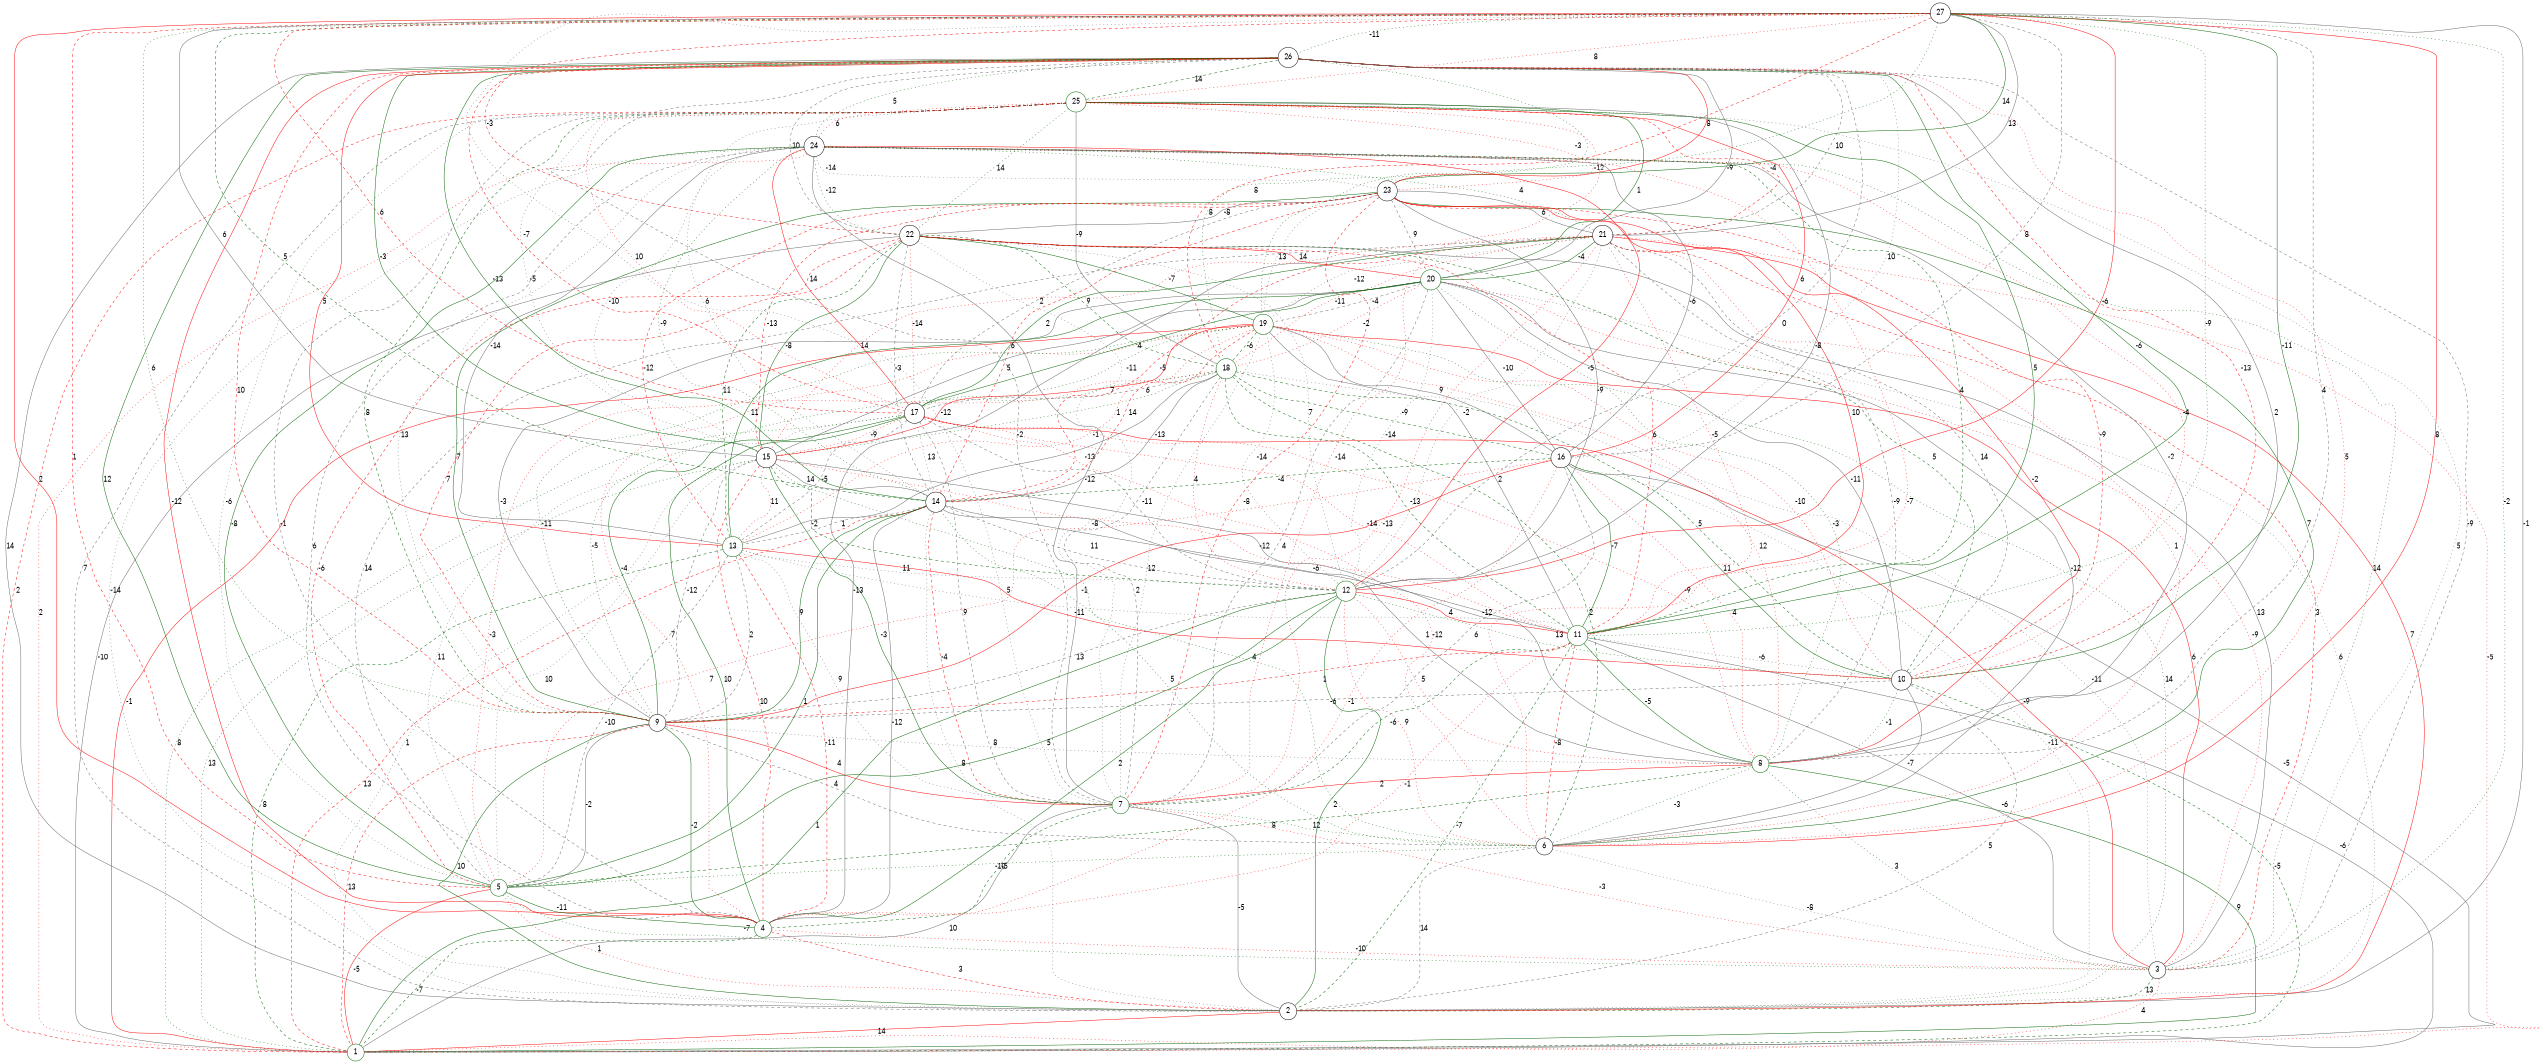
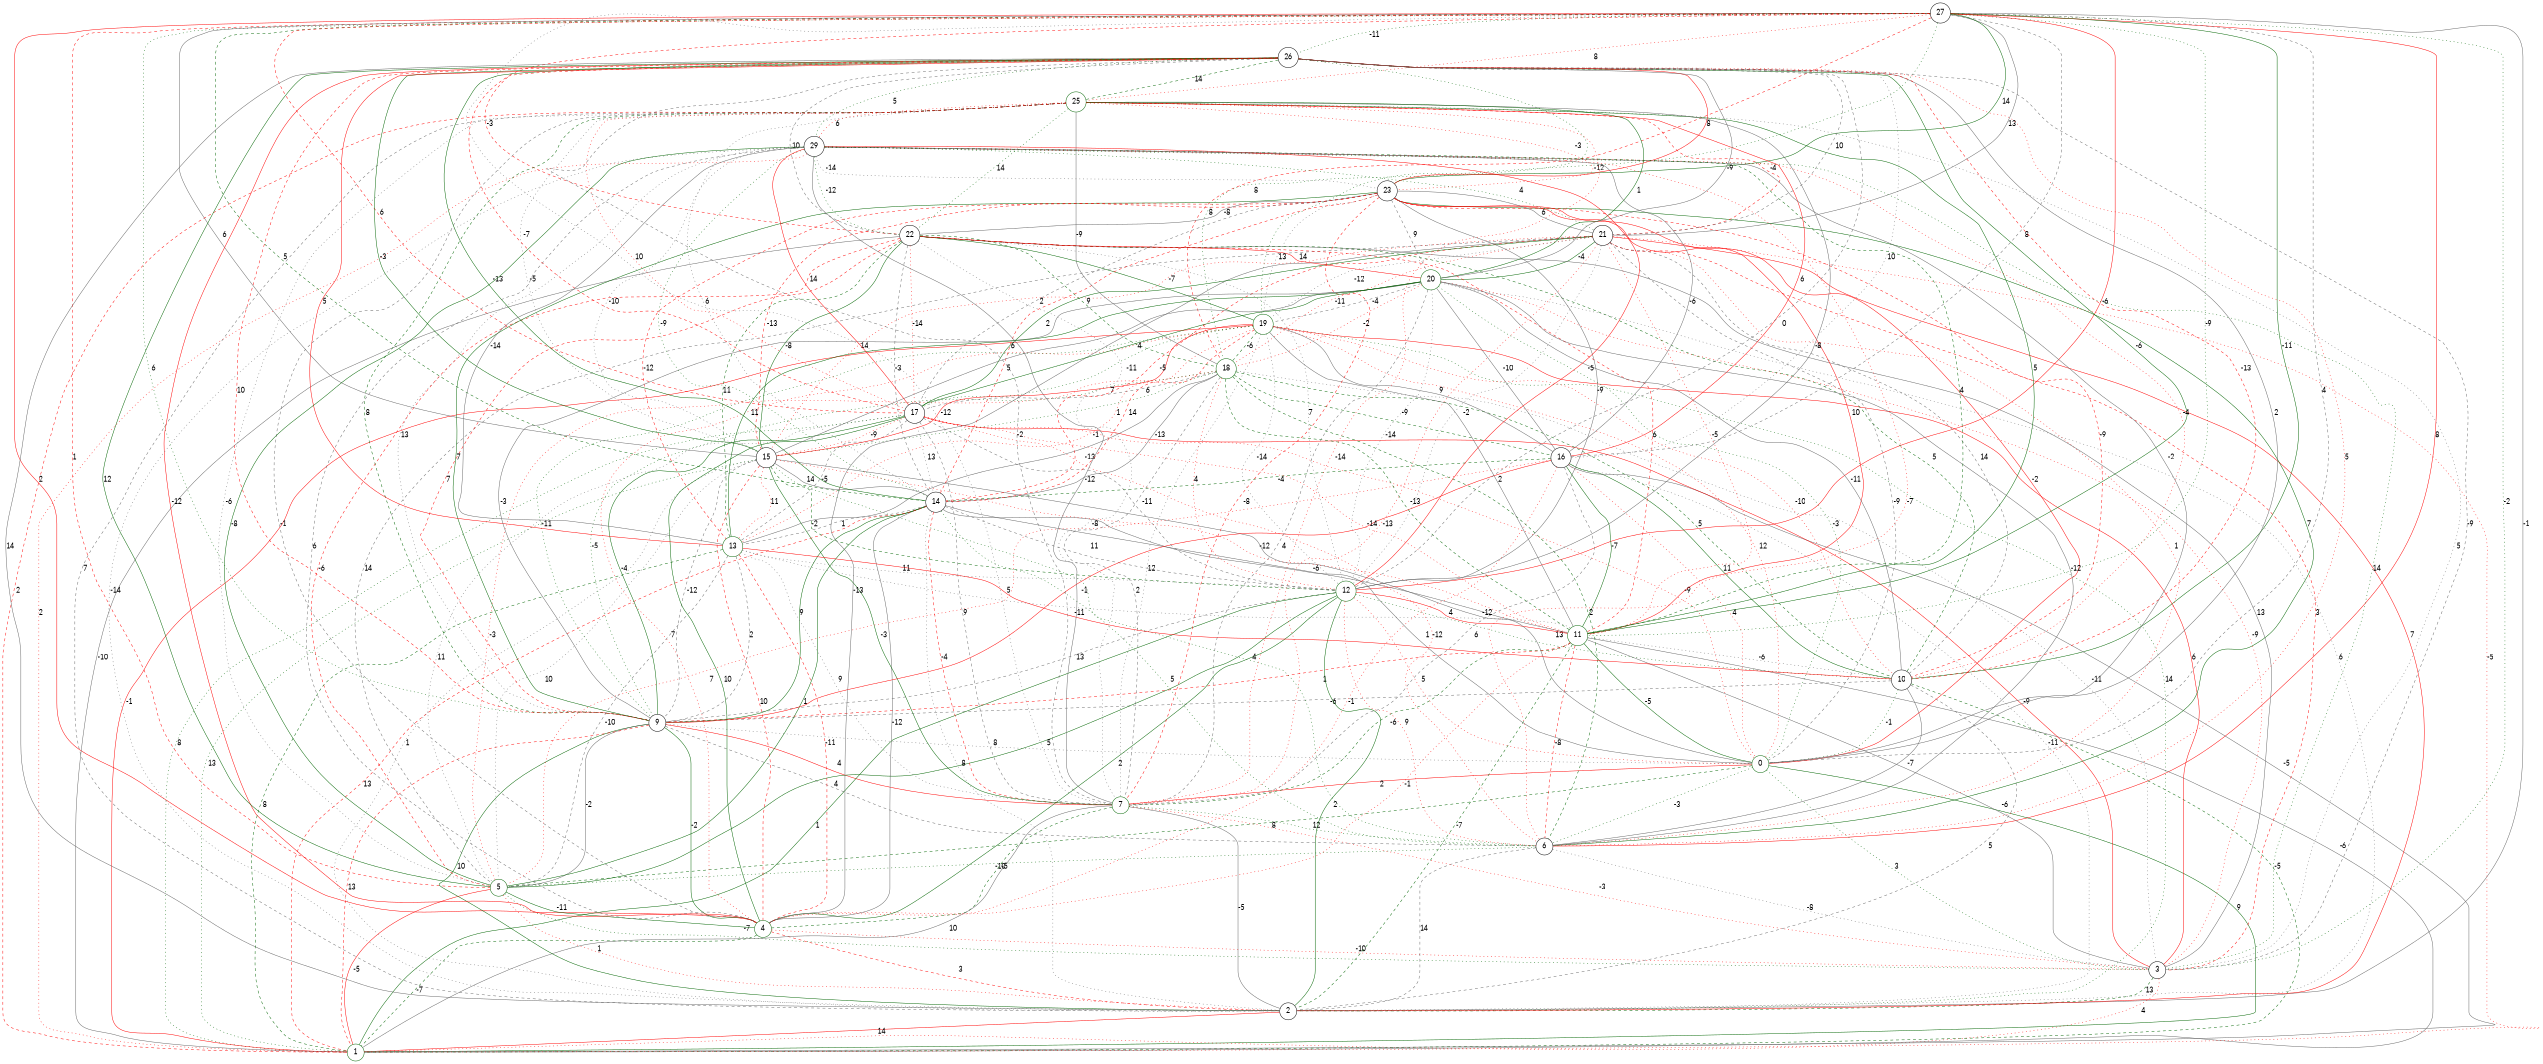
node "24": label "24" -> "29"
node "8": label "8" -> "0"
